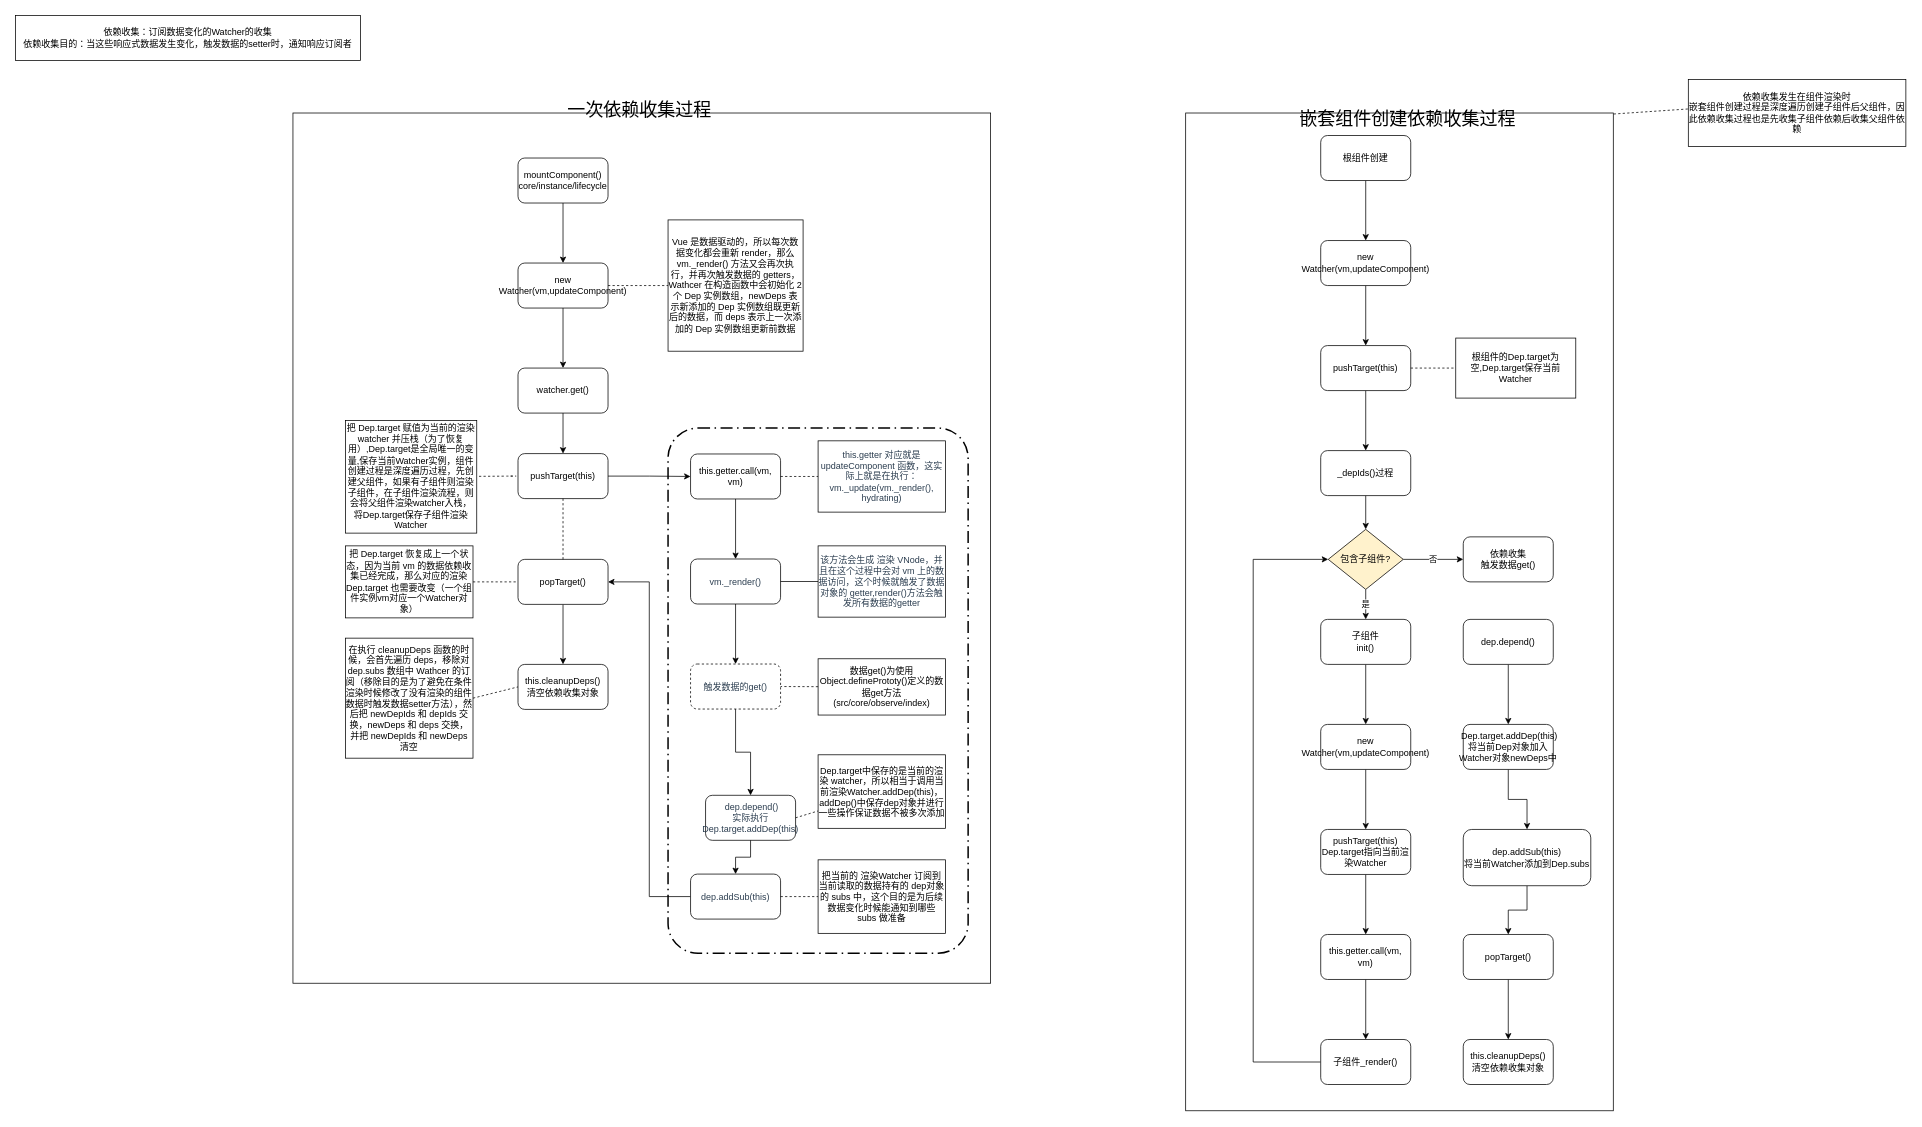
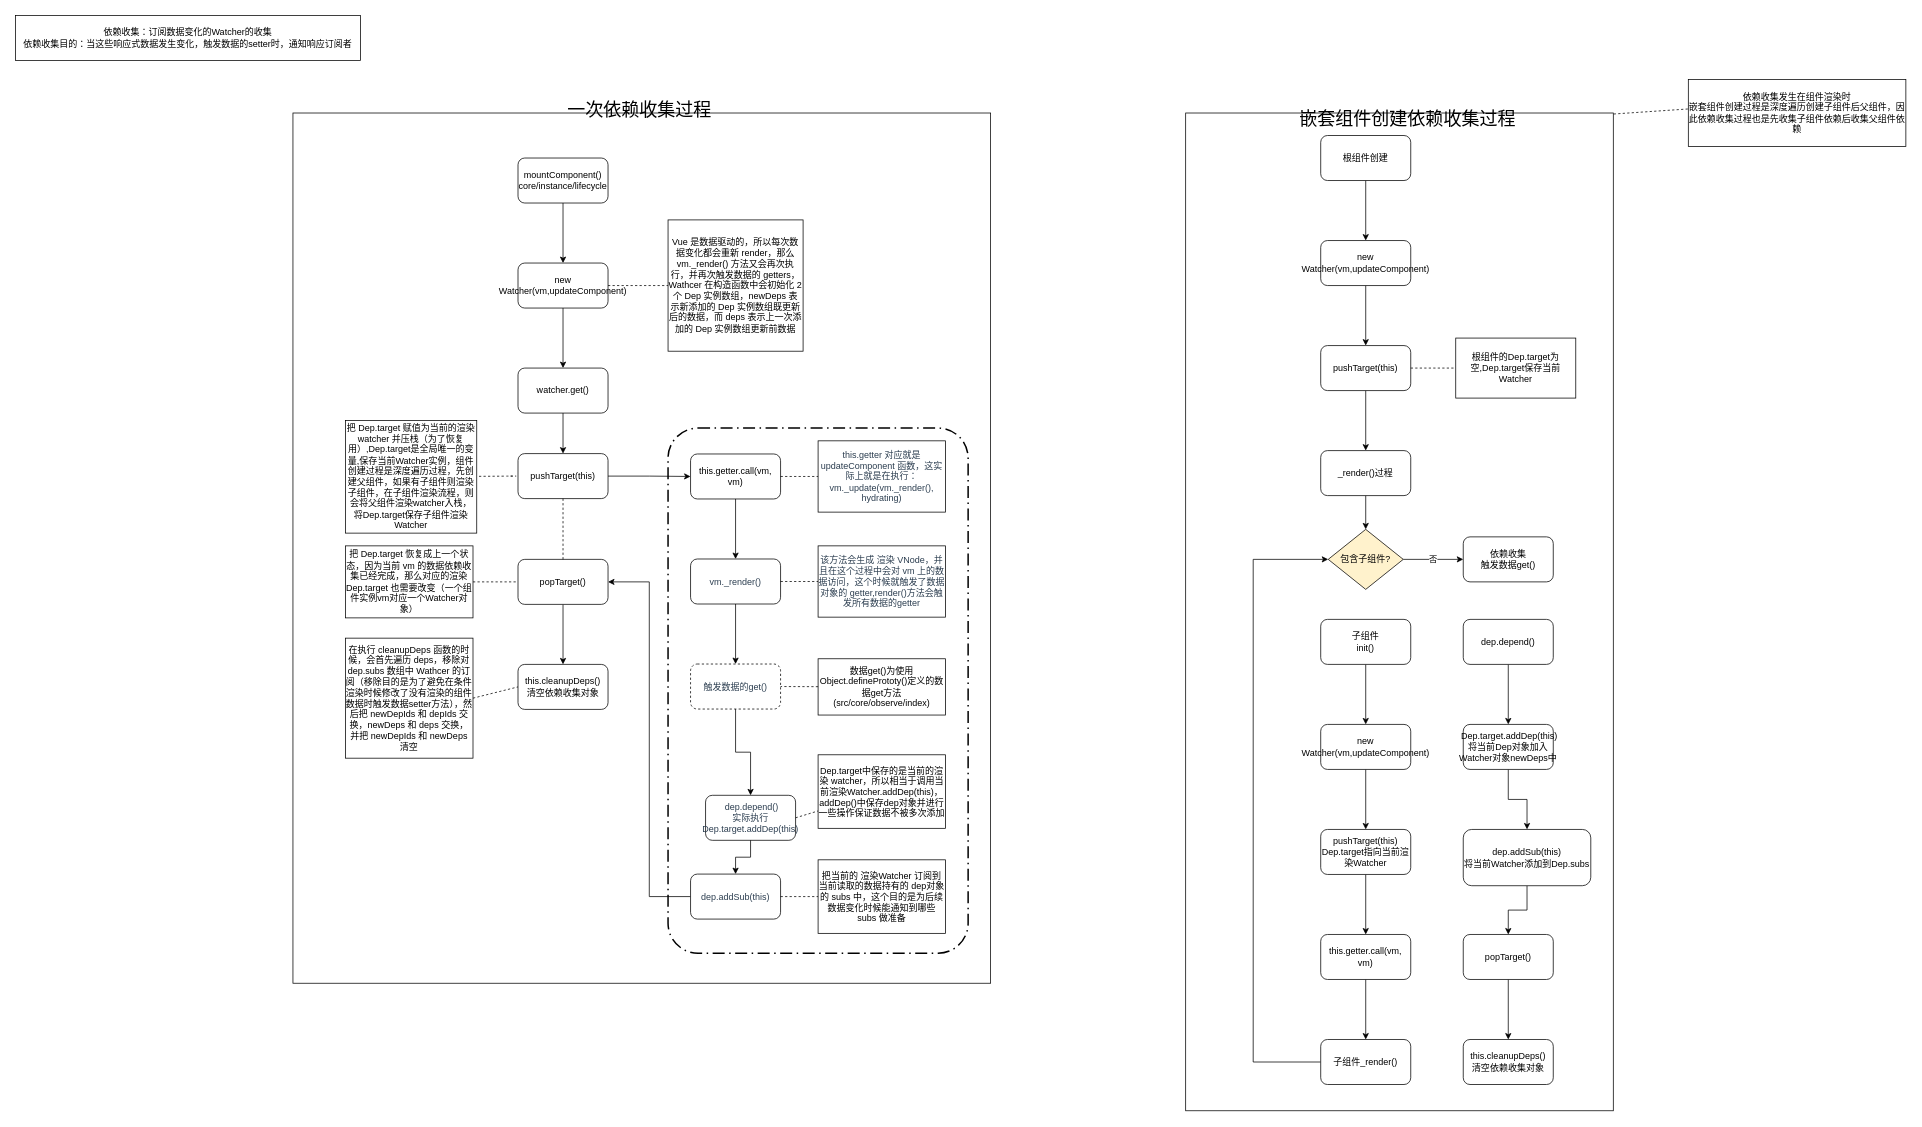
node "_depIds()过程": label "_depIds()过程" -> "_render()过程"
edge "vm._render()" -- "该方法会生成 渲染 VNode，并且在这个过程中会对 vm 上的数据访问，这个时候就触发了数据对象的 getter,render()方法会触发所有数据的getter": style solid -> dashed
edge "包含子组件?" -> "子组件 init()": removed, label "是"
